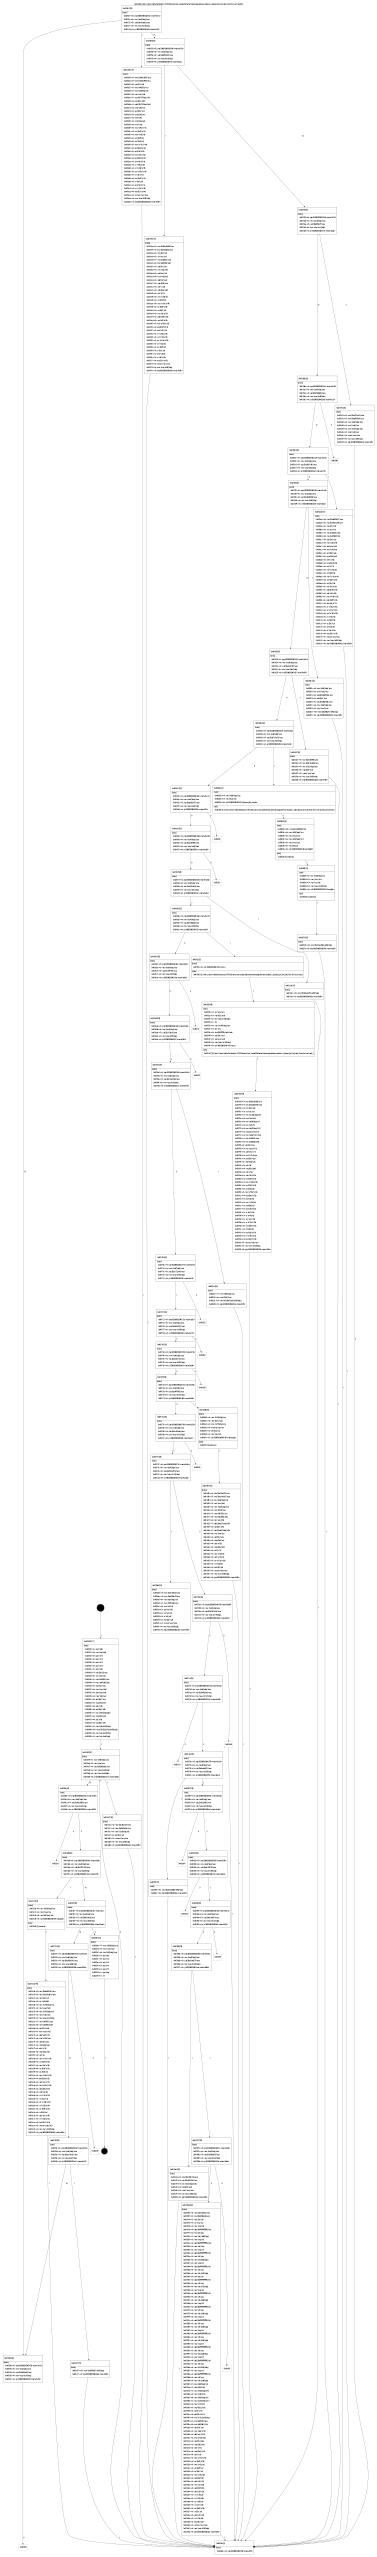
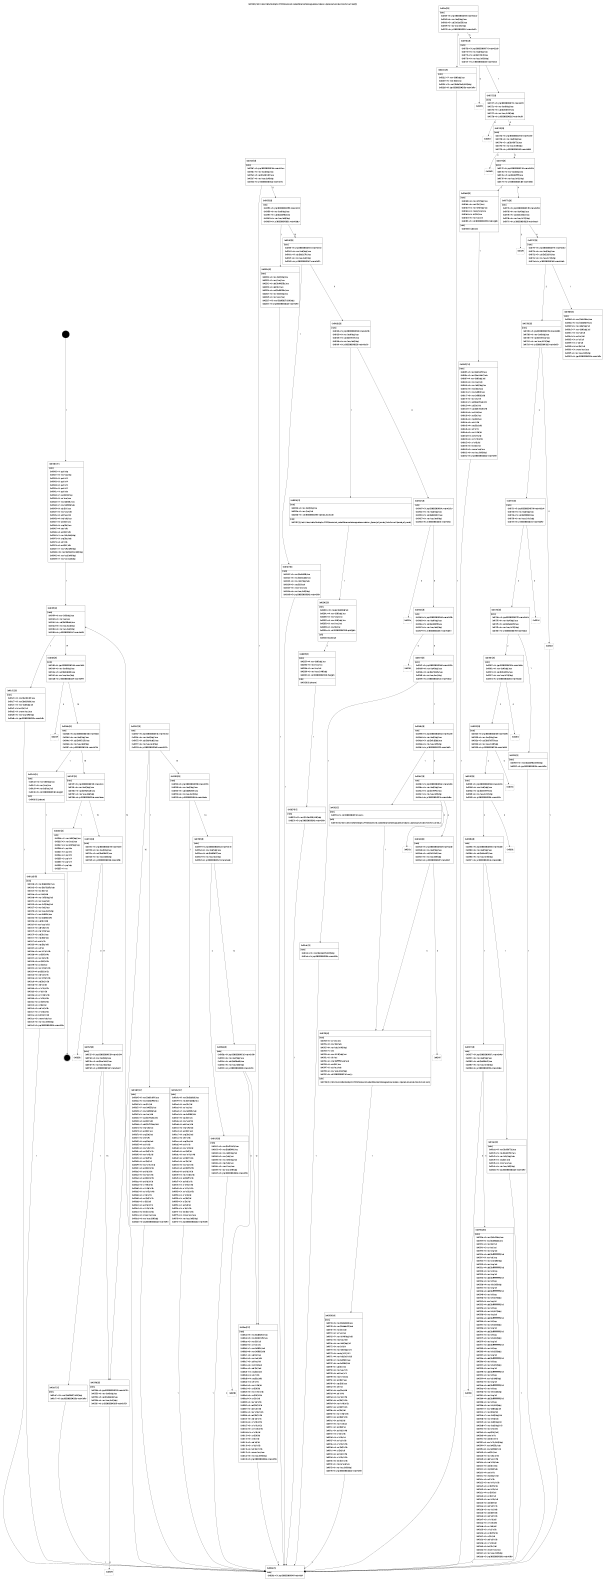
edge "0x4015bb [28]" -> "0x4015d7 [28]": now "0x4015bb [28]" -> "0x401ba4 [137]"
edge "0x4016d3 [28]" -> "0x4016ef [28]": now "0x4016d3 [28]" -> "0x401f28 [44]"
